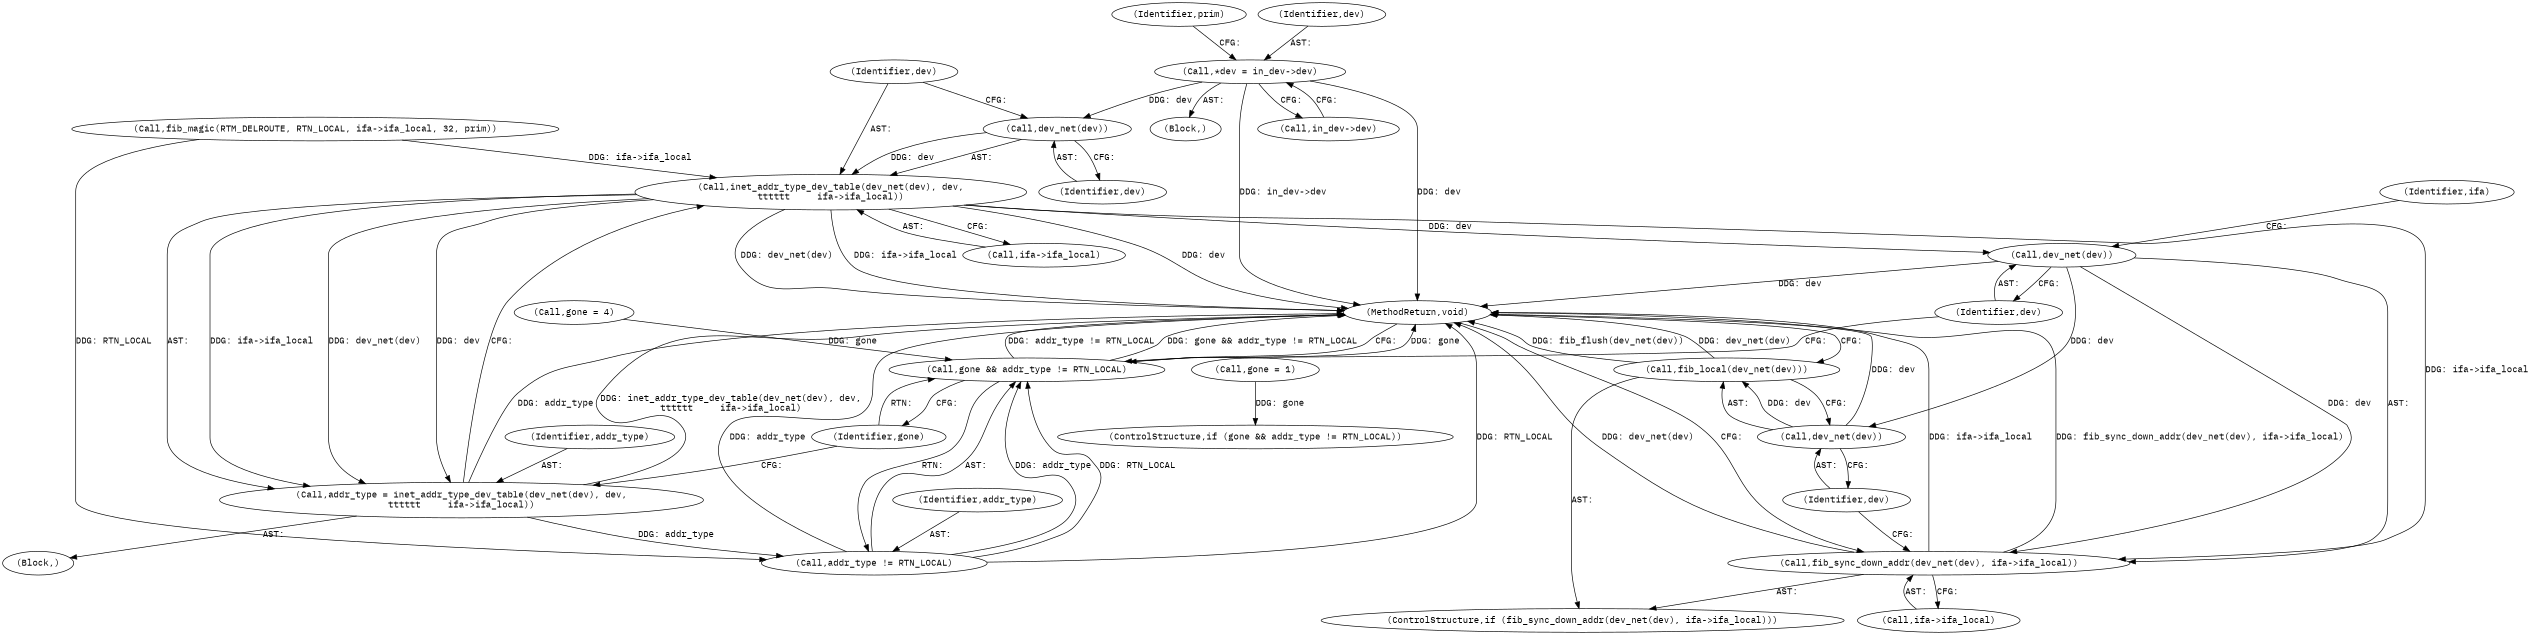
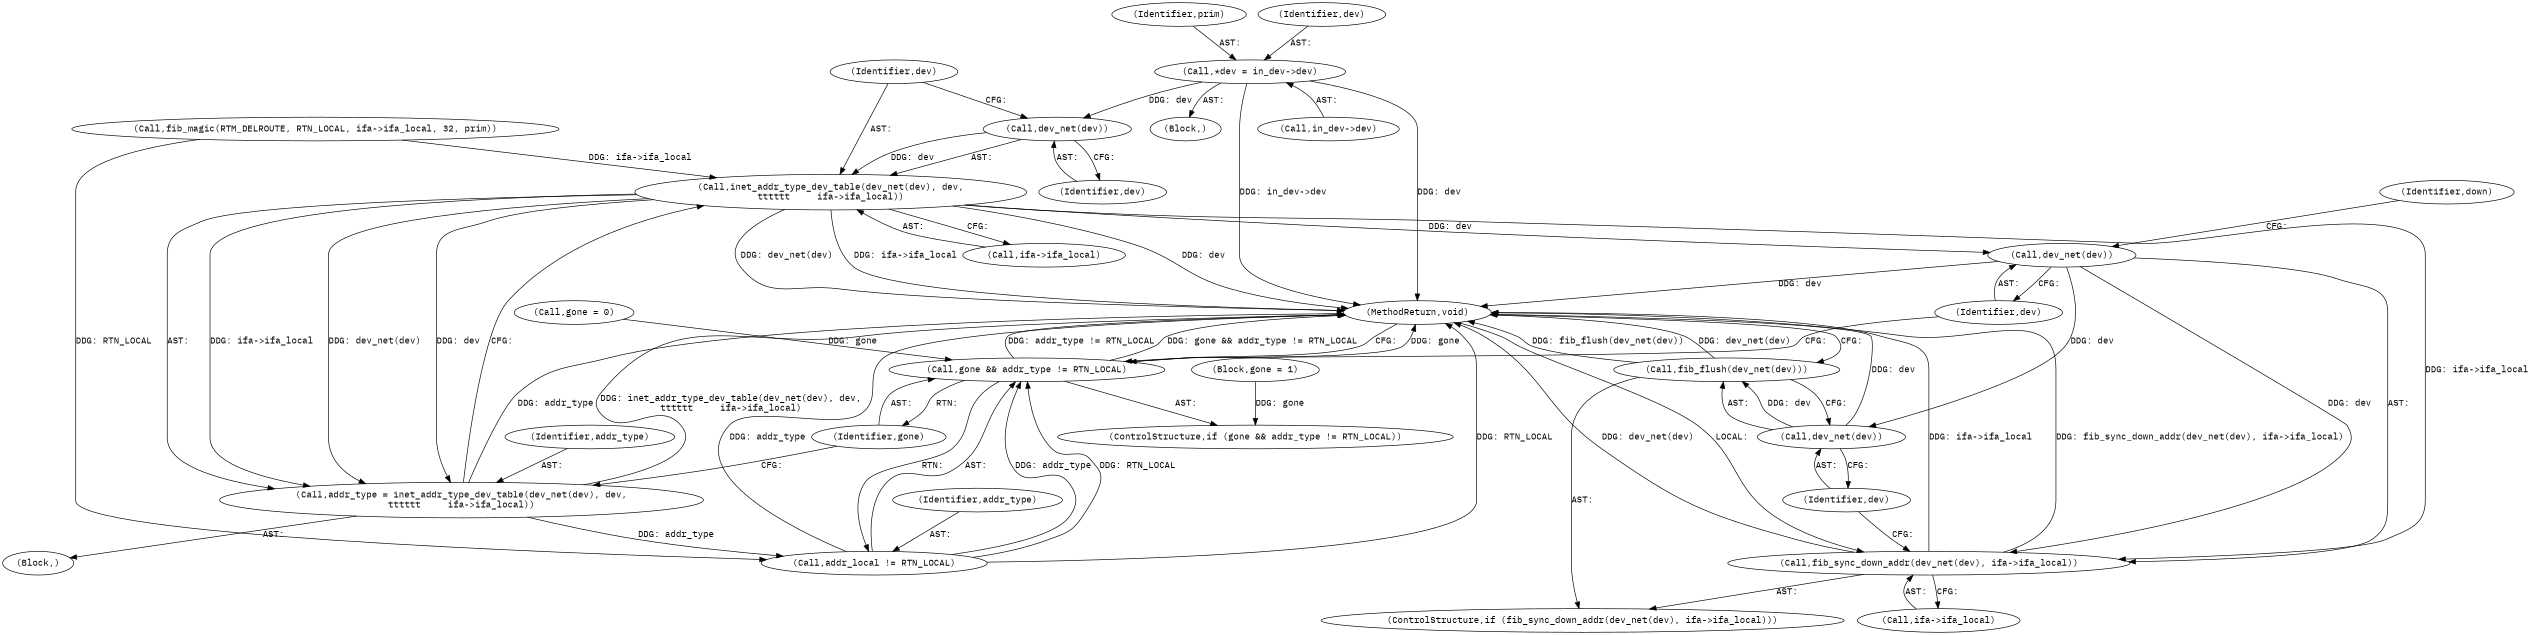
edge "(Identifier,prim)" -> "(Call,*dev = in_dev->dev)": label "CFG: " -> "AST: "
edge "(Call,in_dev->dev)" -> "(Call,*dev = in_dev->dev)": label "CFG: " -> "AST: "
edge "(Call,*dev = in_dev->dev)" -> "(Call,in_dev->dev)": removed, label "CFG:"
node "(Identifier,ifa)": label "(Identifier,ifa)" -> "(Identifier,down)"
node "(Call,gone = 4)": label "(Call,gone = 4)" -> "(Call,gone = 0)"
node "(Call,gone = 1)": label "(Call,gone = 1)" -> "(Block,gone = 1)"
node "(Call,fib_local(dev_net(dev)))": label "(Call,fib_local(dev_net(dev)))" -> "(Call,fib_flush(dev_net(dev)))"
edge "(Call,gone && addr_type != RTN_LOCAL)" -> "(ControlStructure,if (gone && addr_type != RTN_LOCAL))": added, label "AST:"
edge "(Identifier,gone)" -> "(Call,gone && addr_type != RTN_LOCAL)": label "RTN: " -> "AST: "
edge "(Call,gone && addr_type != RTN_LOCAL)" -> "(Identifier,gone)": label "CFG: " -> "RTN: "
edge "(MethodReturn,void)" -> "(Call,fib_sync_down_addr(dev_net(dev), ifa->ifa_local))": label "CFG: " -> "LOCAL: "
node "(Call,addr_type != RTN_LOCAL)": label "(Call,addr_type != RTN_LOCAL)" -> "(Call,addr_local != RTN_LOCAL)"
